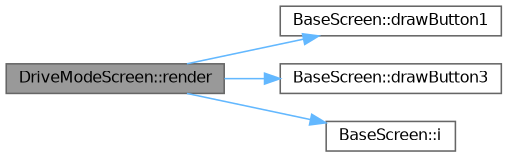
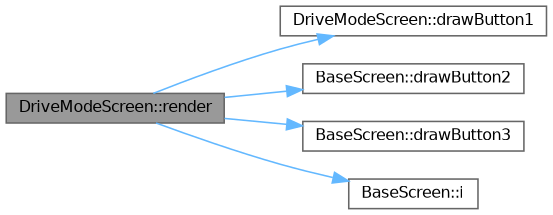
node "BaseScreen::drawButton1": label "BaseScreen::drawButton1" -> "DriveModeScreen::drawButton1"
node "BaseScreen::drawButton2": added
